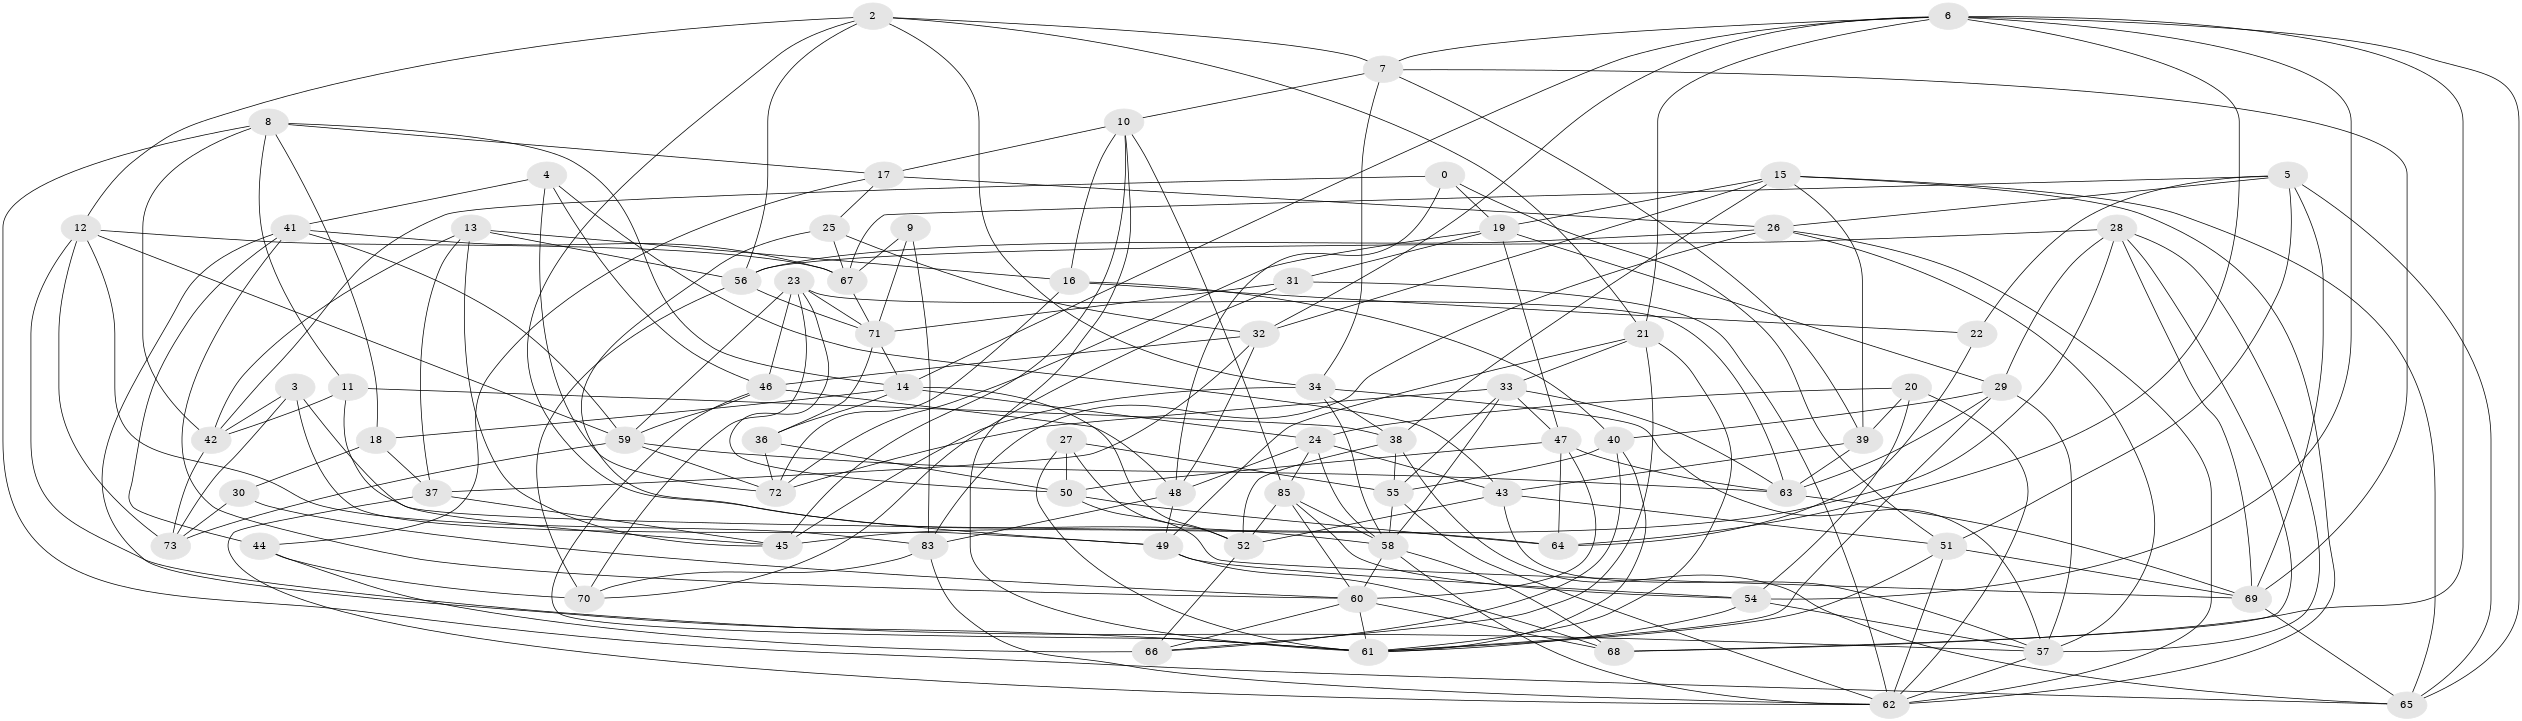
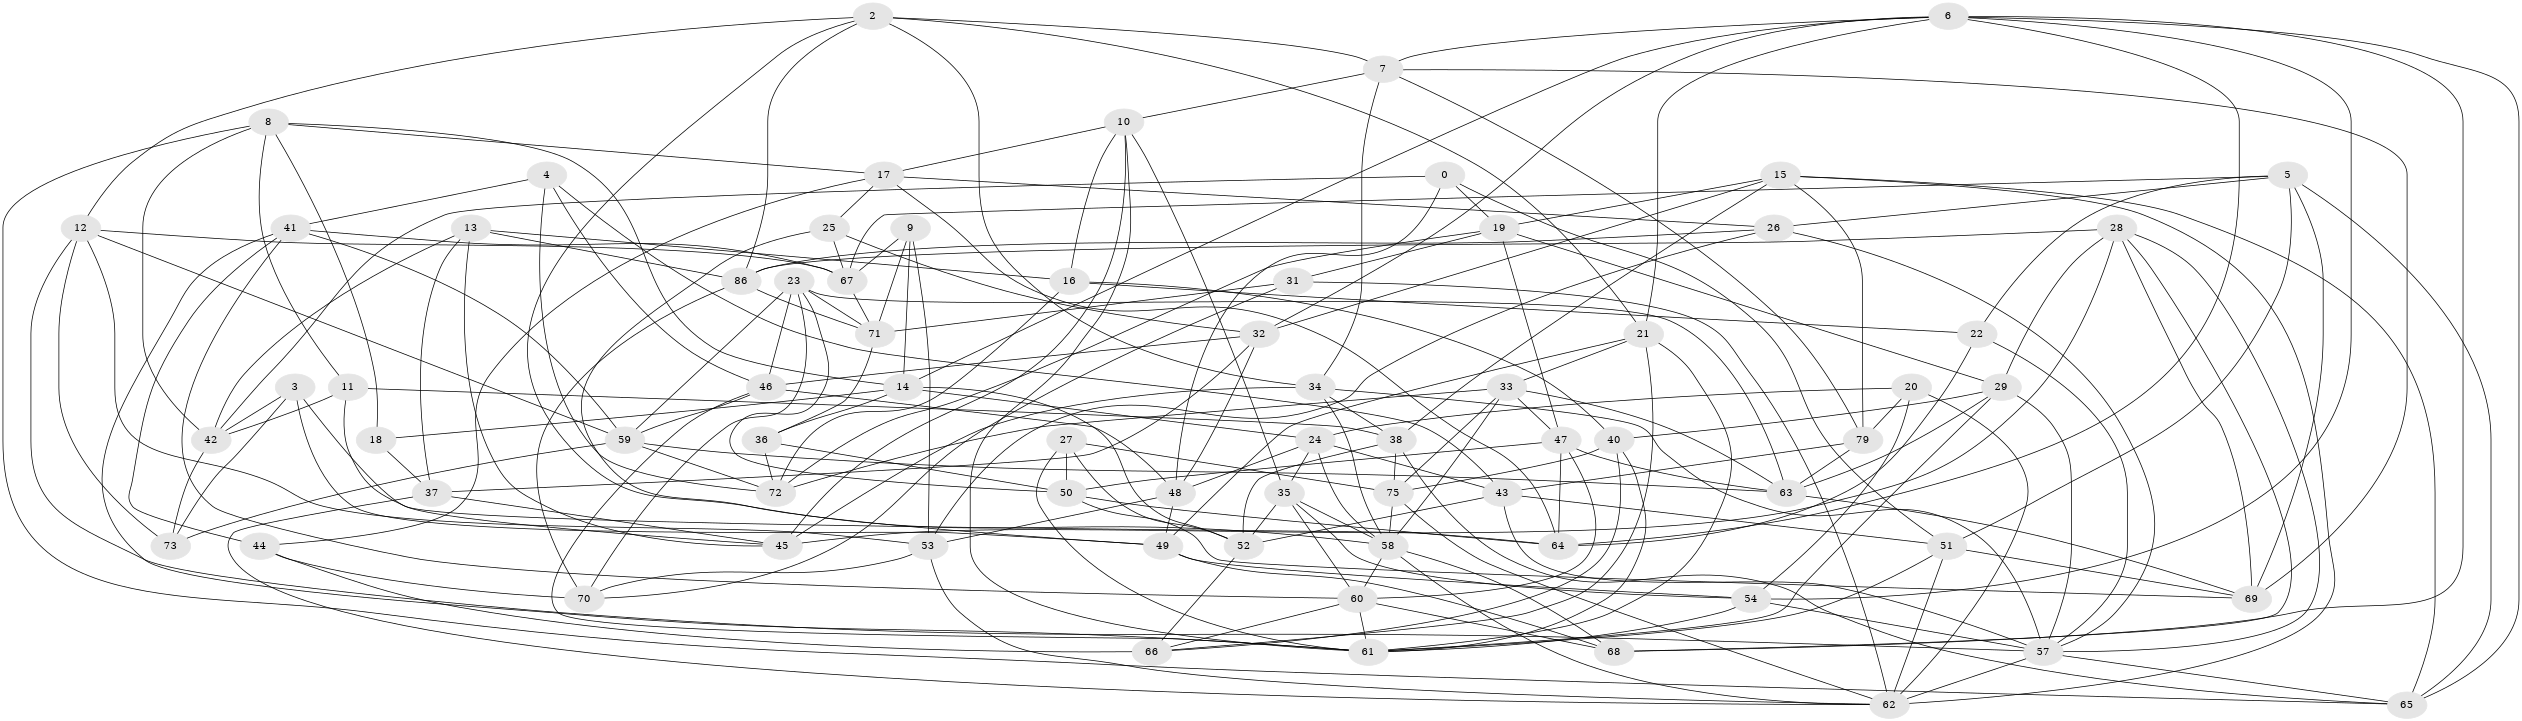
node "56": label "56" -> "86"
edge "17" -- "64": added
edge "71" -- "14": now "9" -- "14"
node "39": label "39" -> "79"
edge "26" -- "62": removed
edge "22" -- "57": added
node "30": removed
node "85": label "85" -> "35"
node "55": label "55" -> "75"
node "83": label "83" -> "53"
edge "69" -- "65": now "57" -- "65"
